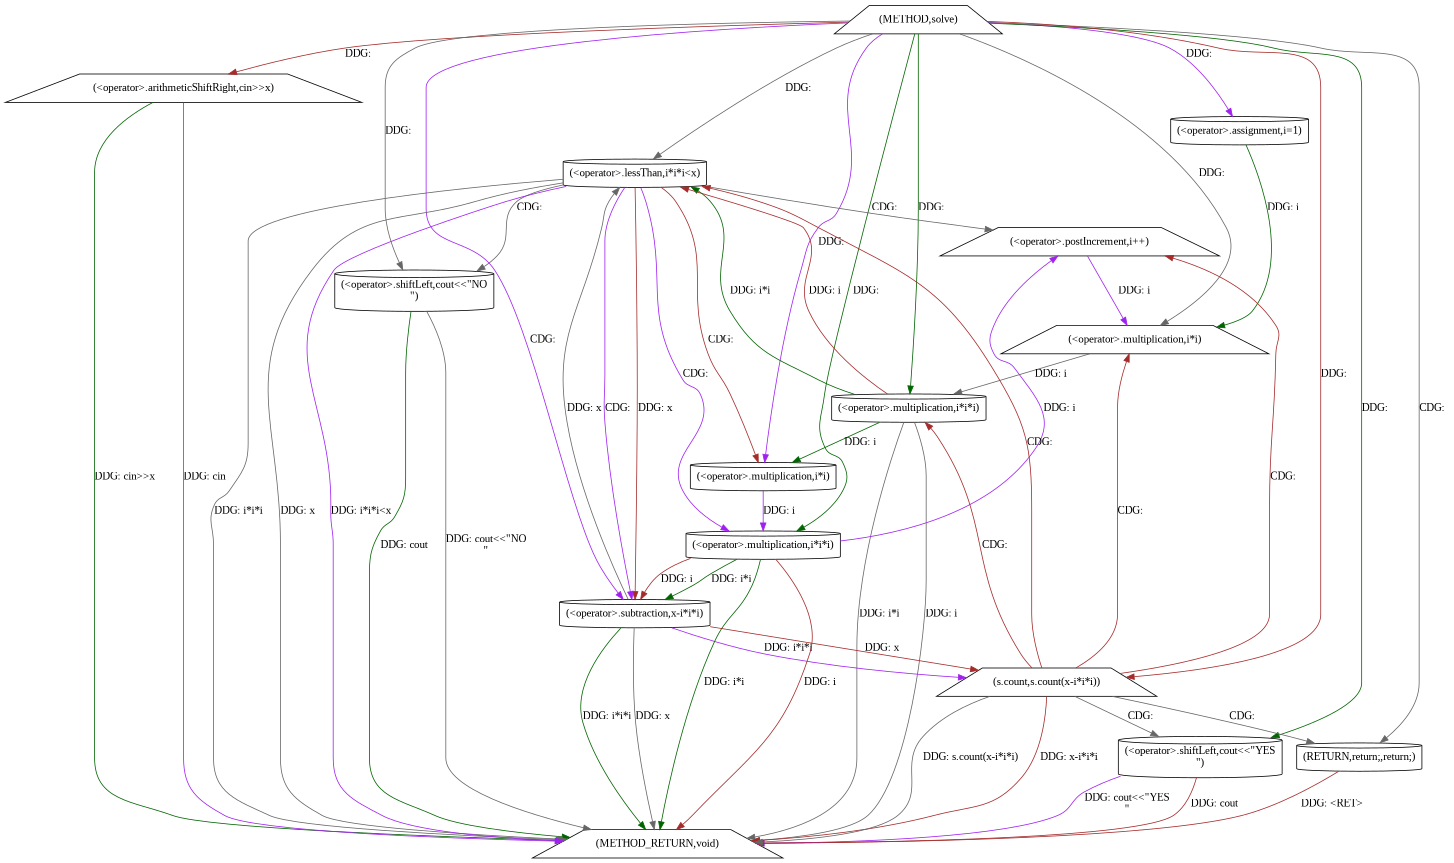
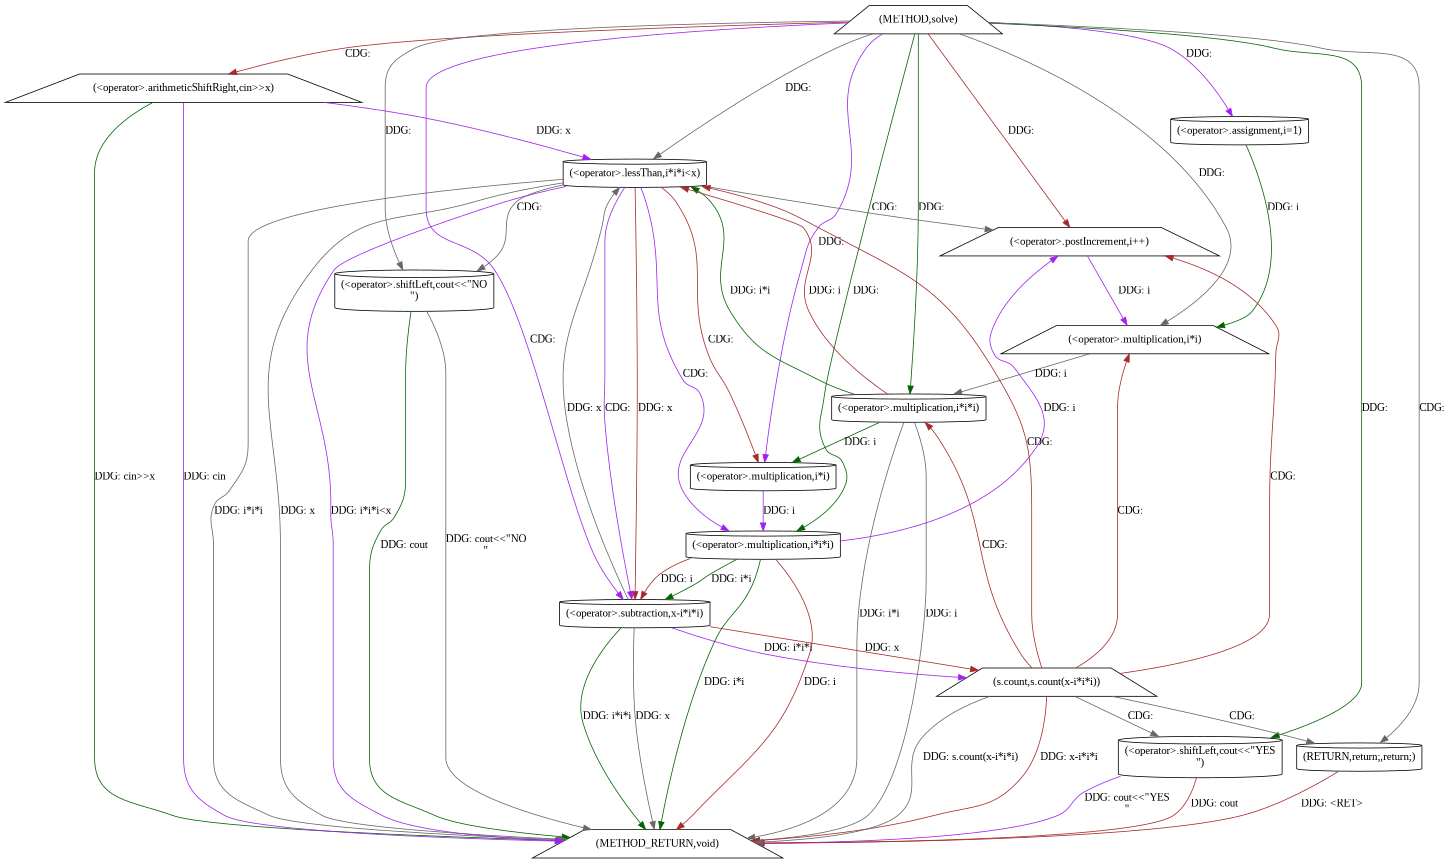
edge "(METHOD,solve)" -> "(<operator>.arithmeticShiftRight,cin>>x)": label "DDG: " -> "CDG: "
edge "(<operator>.arithmeticShiftRight,cin>>x)" -> "(<operator>.lessThan,i*i*i<x)": added, label "DDG: x"
edge "(METHOD,solve)" -> "(s.count,s.count(x-i*i*i))": now "(METHOD,solve)" -> "(<operator>.postIncrement,i++)"
